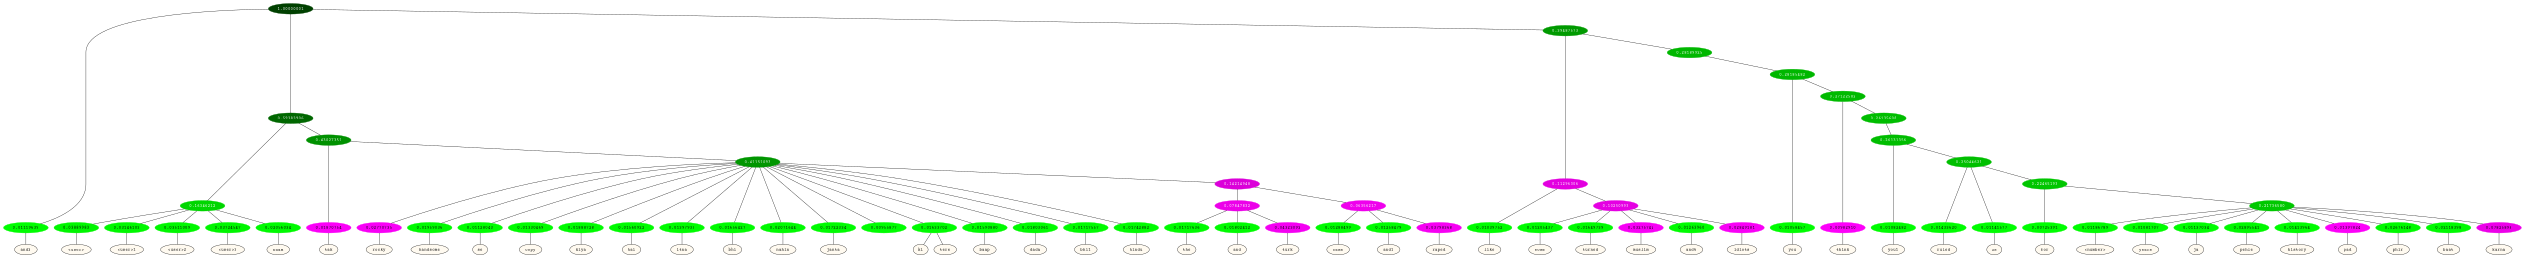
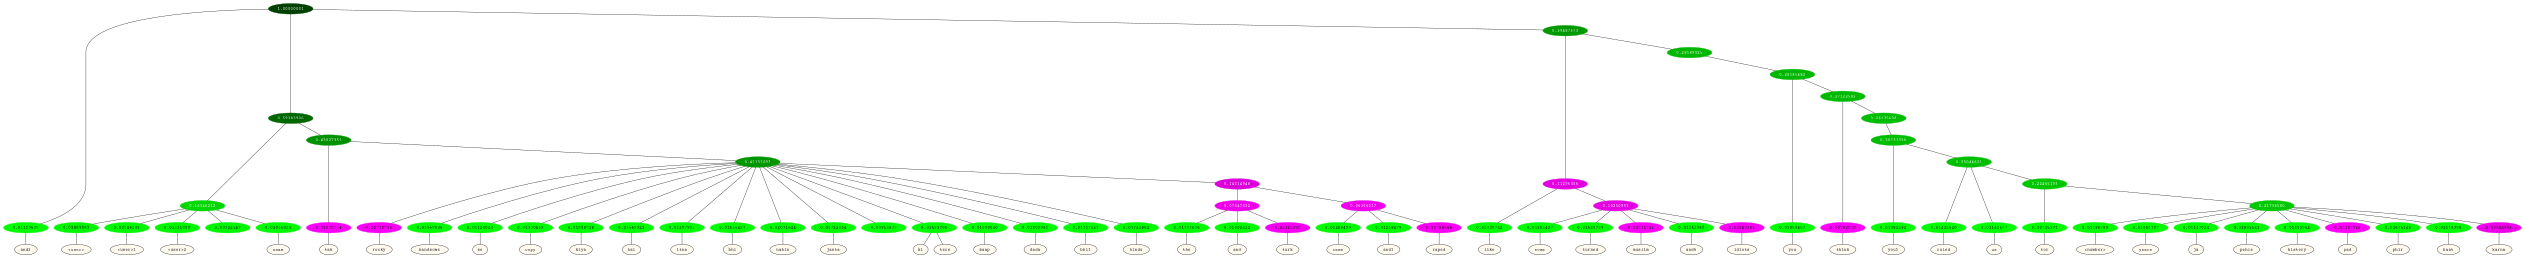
node "<user>3": removed
